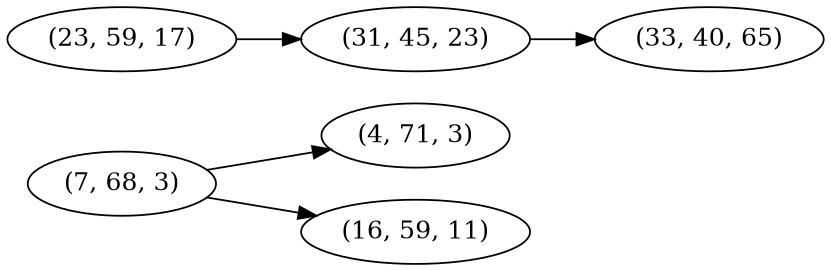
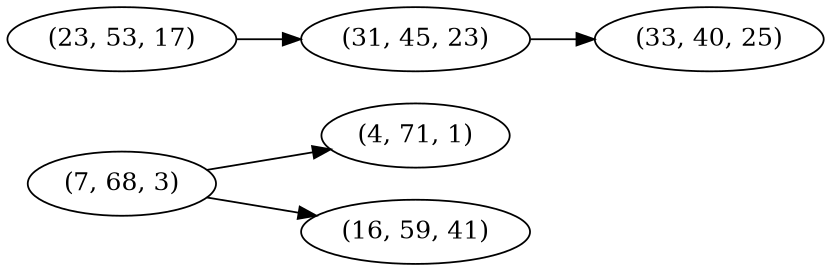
node "(23, 59, 17)": label "(23, 59, 17)" -> "(23, 53, 17)"
node "(33, 40, 65)": label "(33, 40, 65)" -> "(33, 40, 25)"
node "(4, 71, 3)": label "(4, 71, 3)" -> "(4, 71, 1)"
node "(16, 59, 11)": label "(16, 59, 11)" -> "(16, 59, 41)"
